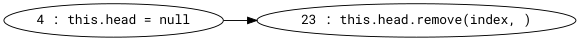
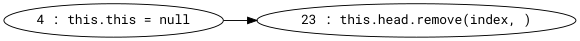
node "4 : this.head = null": label "4 : this.head = null" -> "4 : this.this = null"
